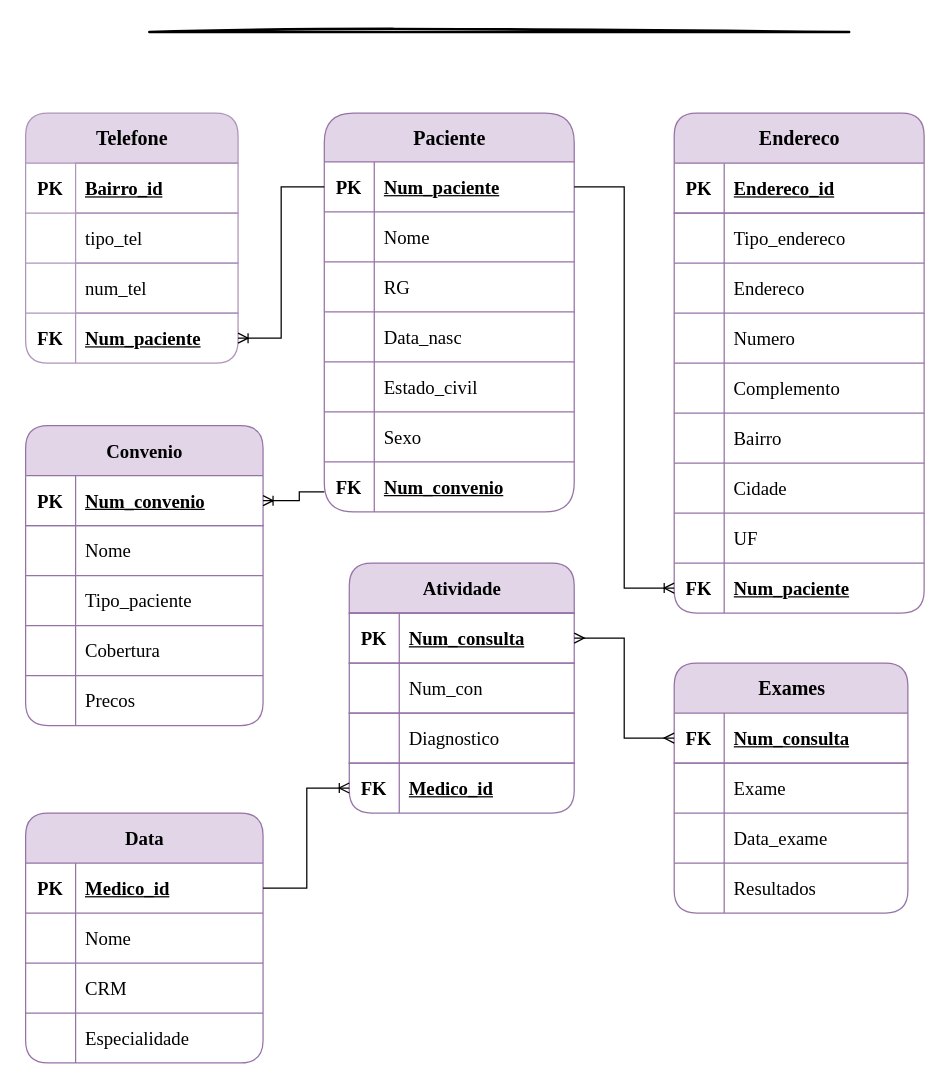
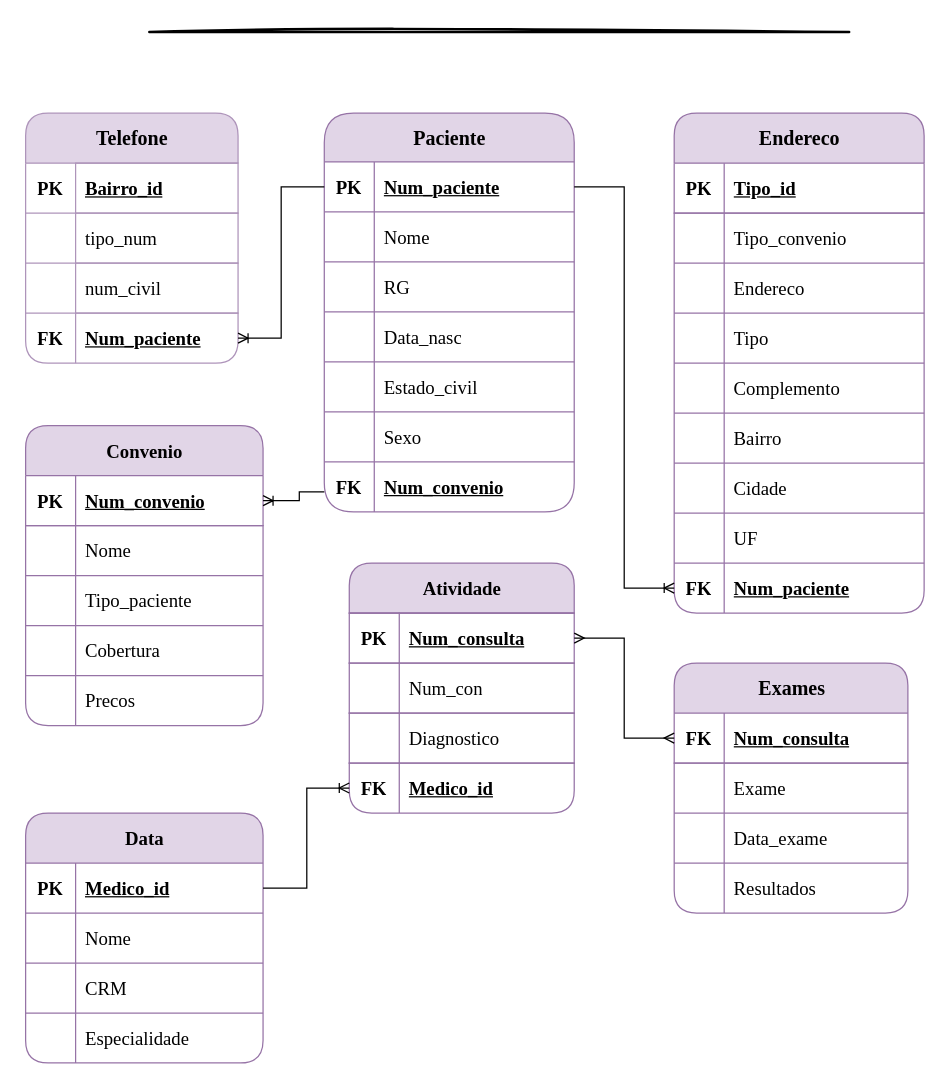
node "Endereco_id": label "Endereco_id" -> "Tipo_id"
node "tipo_tel": label "tipo_tel" -> "tipo_num"
node "Tipo_endereco": label "Tipo_endereco" -> "Tipo_convenio"
node "num_tel": label "num_tel" -> "num_civil"
node "Numero": label "Numero" -> "Tipo"
